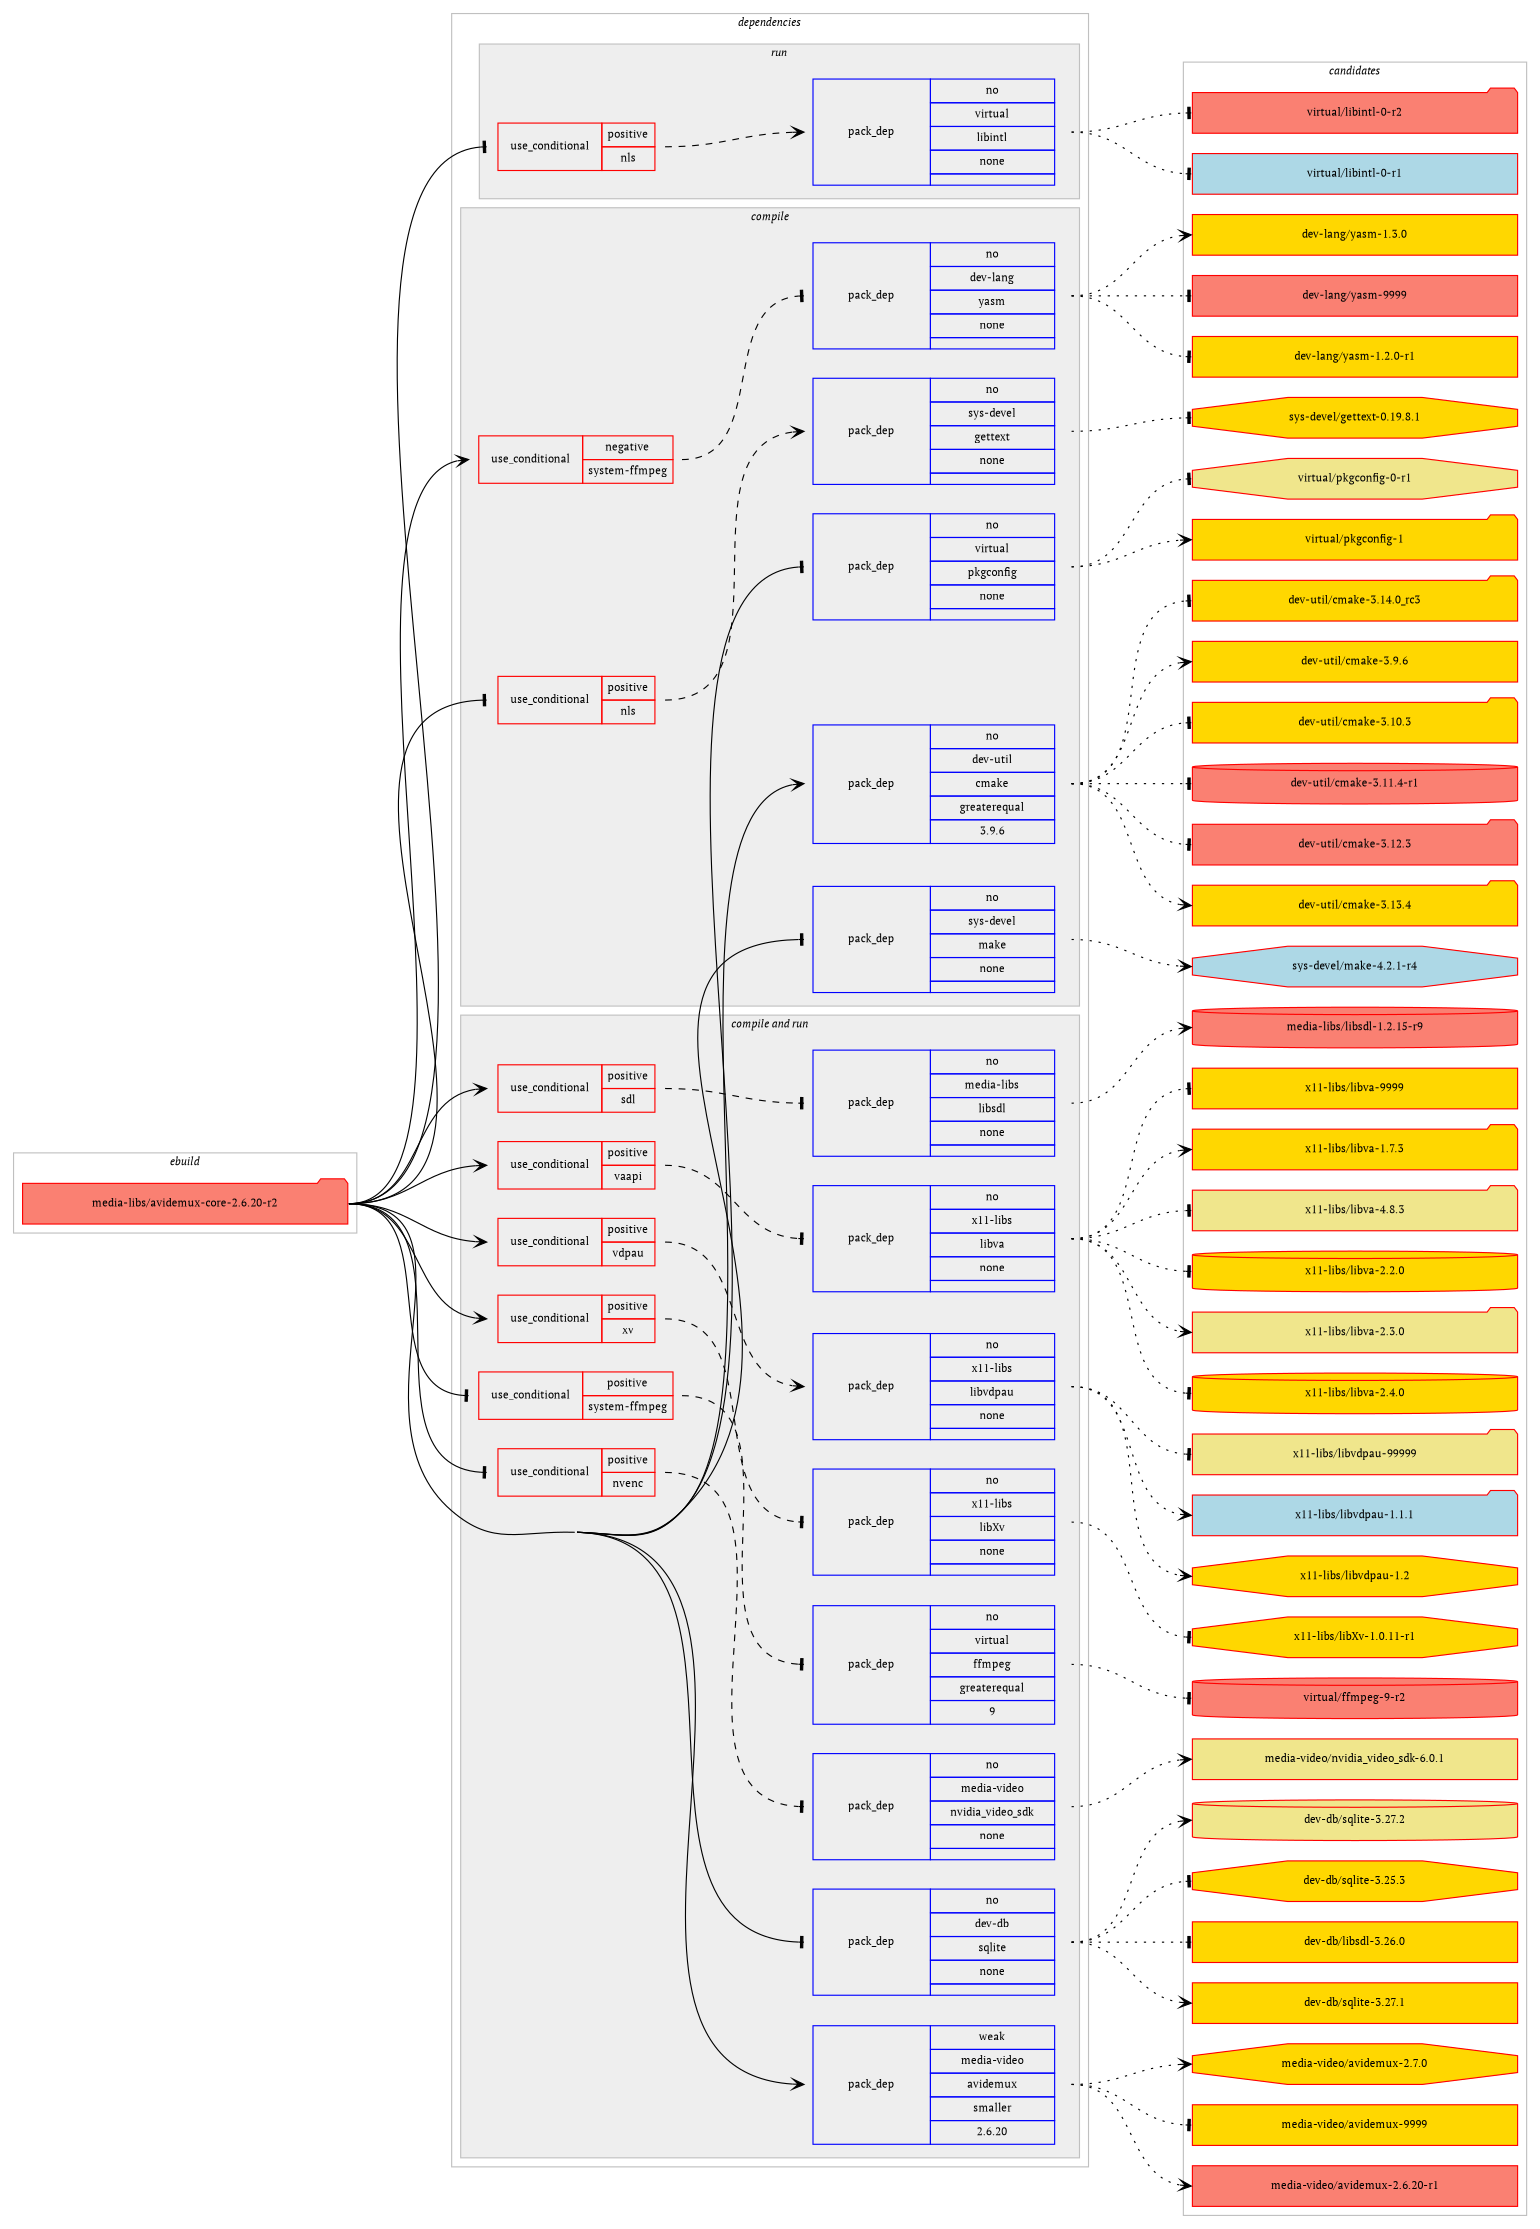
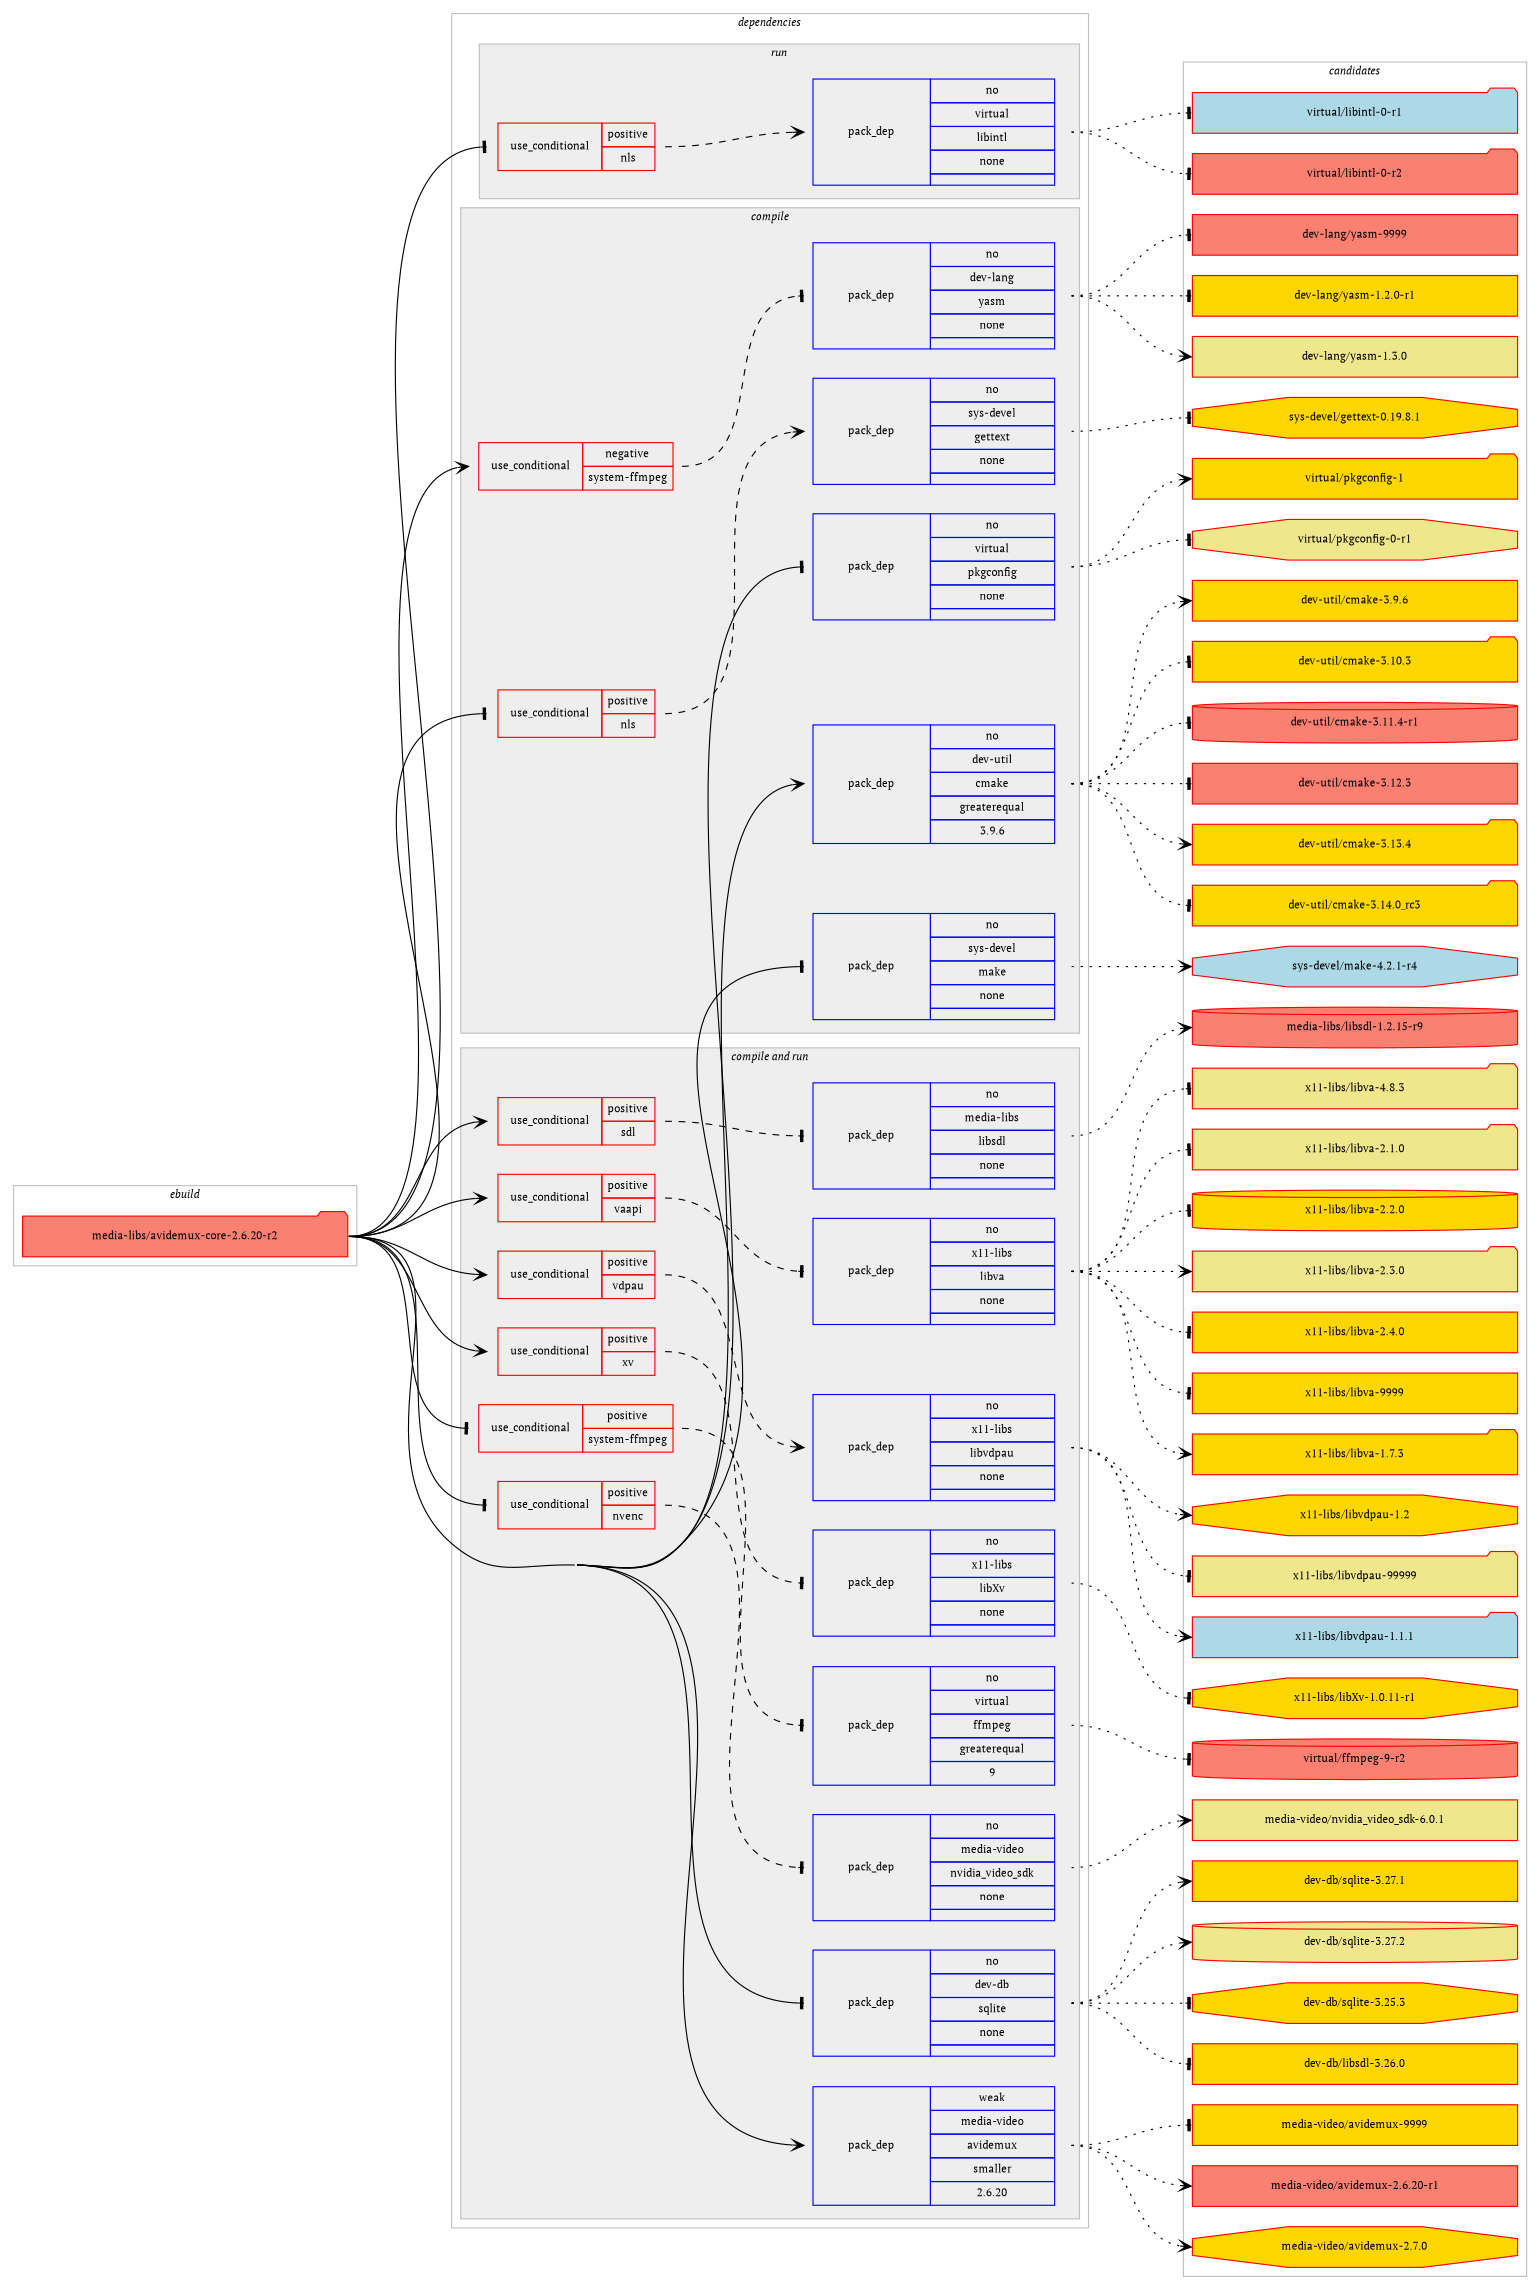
node "virtual/libintl-0-r1": shape box -> folder
node "dev-lang/yasm-1.3.0": fillcolor gold -> khaki
node "dev-util/cmake-3.12.3": shape folder -> box
node "x11-libs/libva-2.1.0": added
node "x11-libs/libva-2.4.0": shape cylinder -> box
